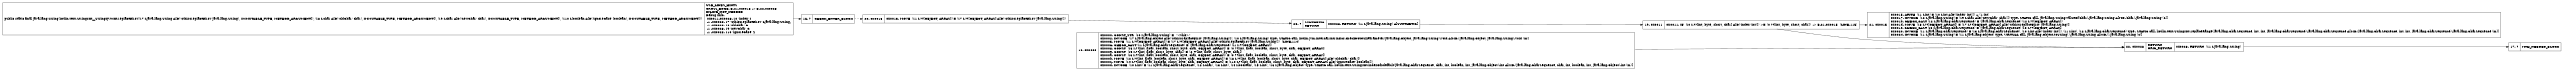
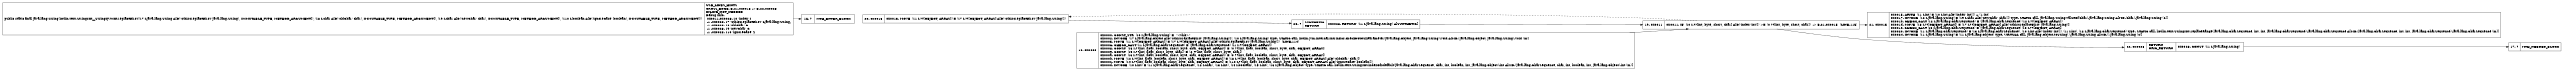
node "16: ?": text "CHECK_ENTER_BLOCK" -> "MTH_ENTER_BLOCK"
edge "16: ?" -> "20: 0x0013": now "19: 0x0011" -> "20: 0x0013"
node "22: 0x0028": text "0x0028: RETURN  (r1 I:java.lang.String)" -> "0x0028: CONST  (r1 I:java.lang.String)"
edge "18: 0x0000" -> "22: 0x0028": now "18: 0x0000" -> "19: 0x0011"
